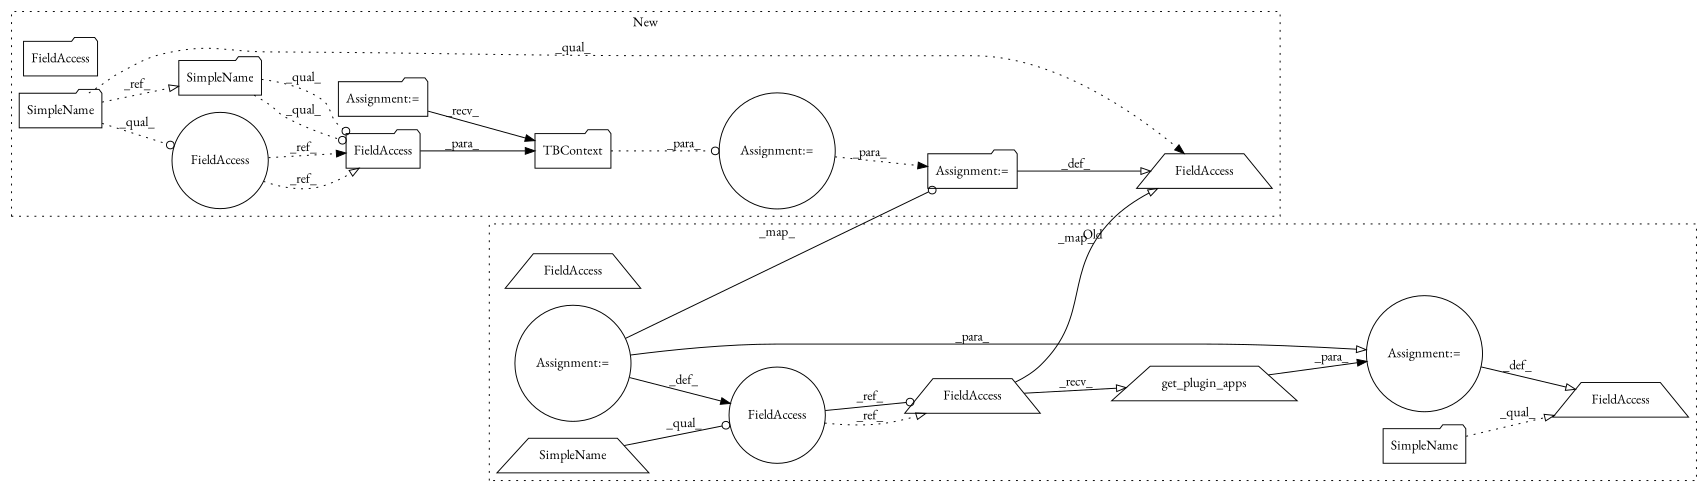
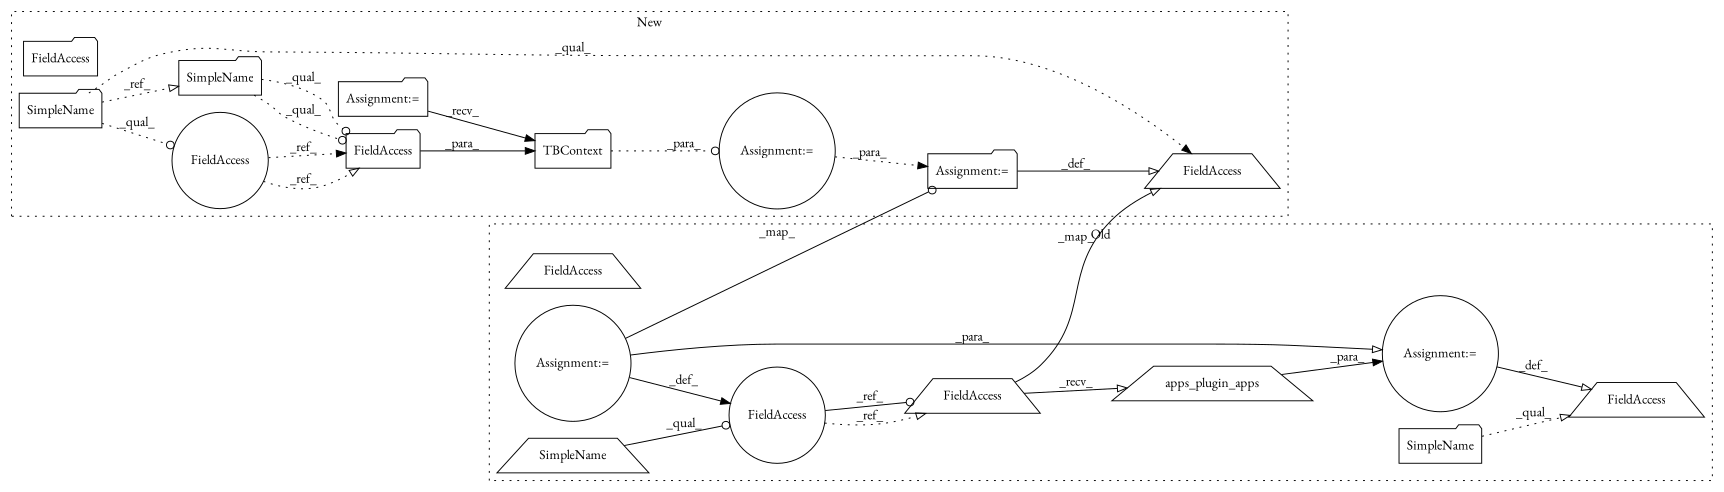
node "get_plugin_apps": label "get_plugin_apps" -> "apps_plugin_apps"
